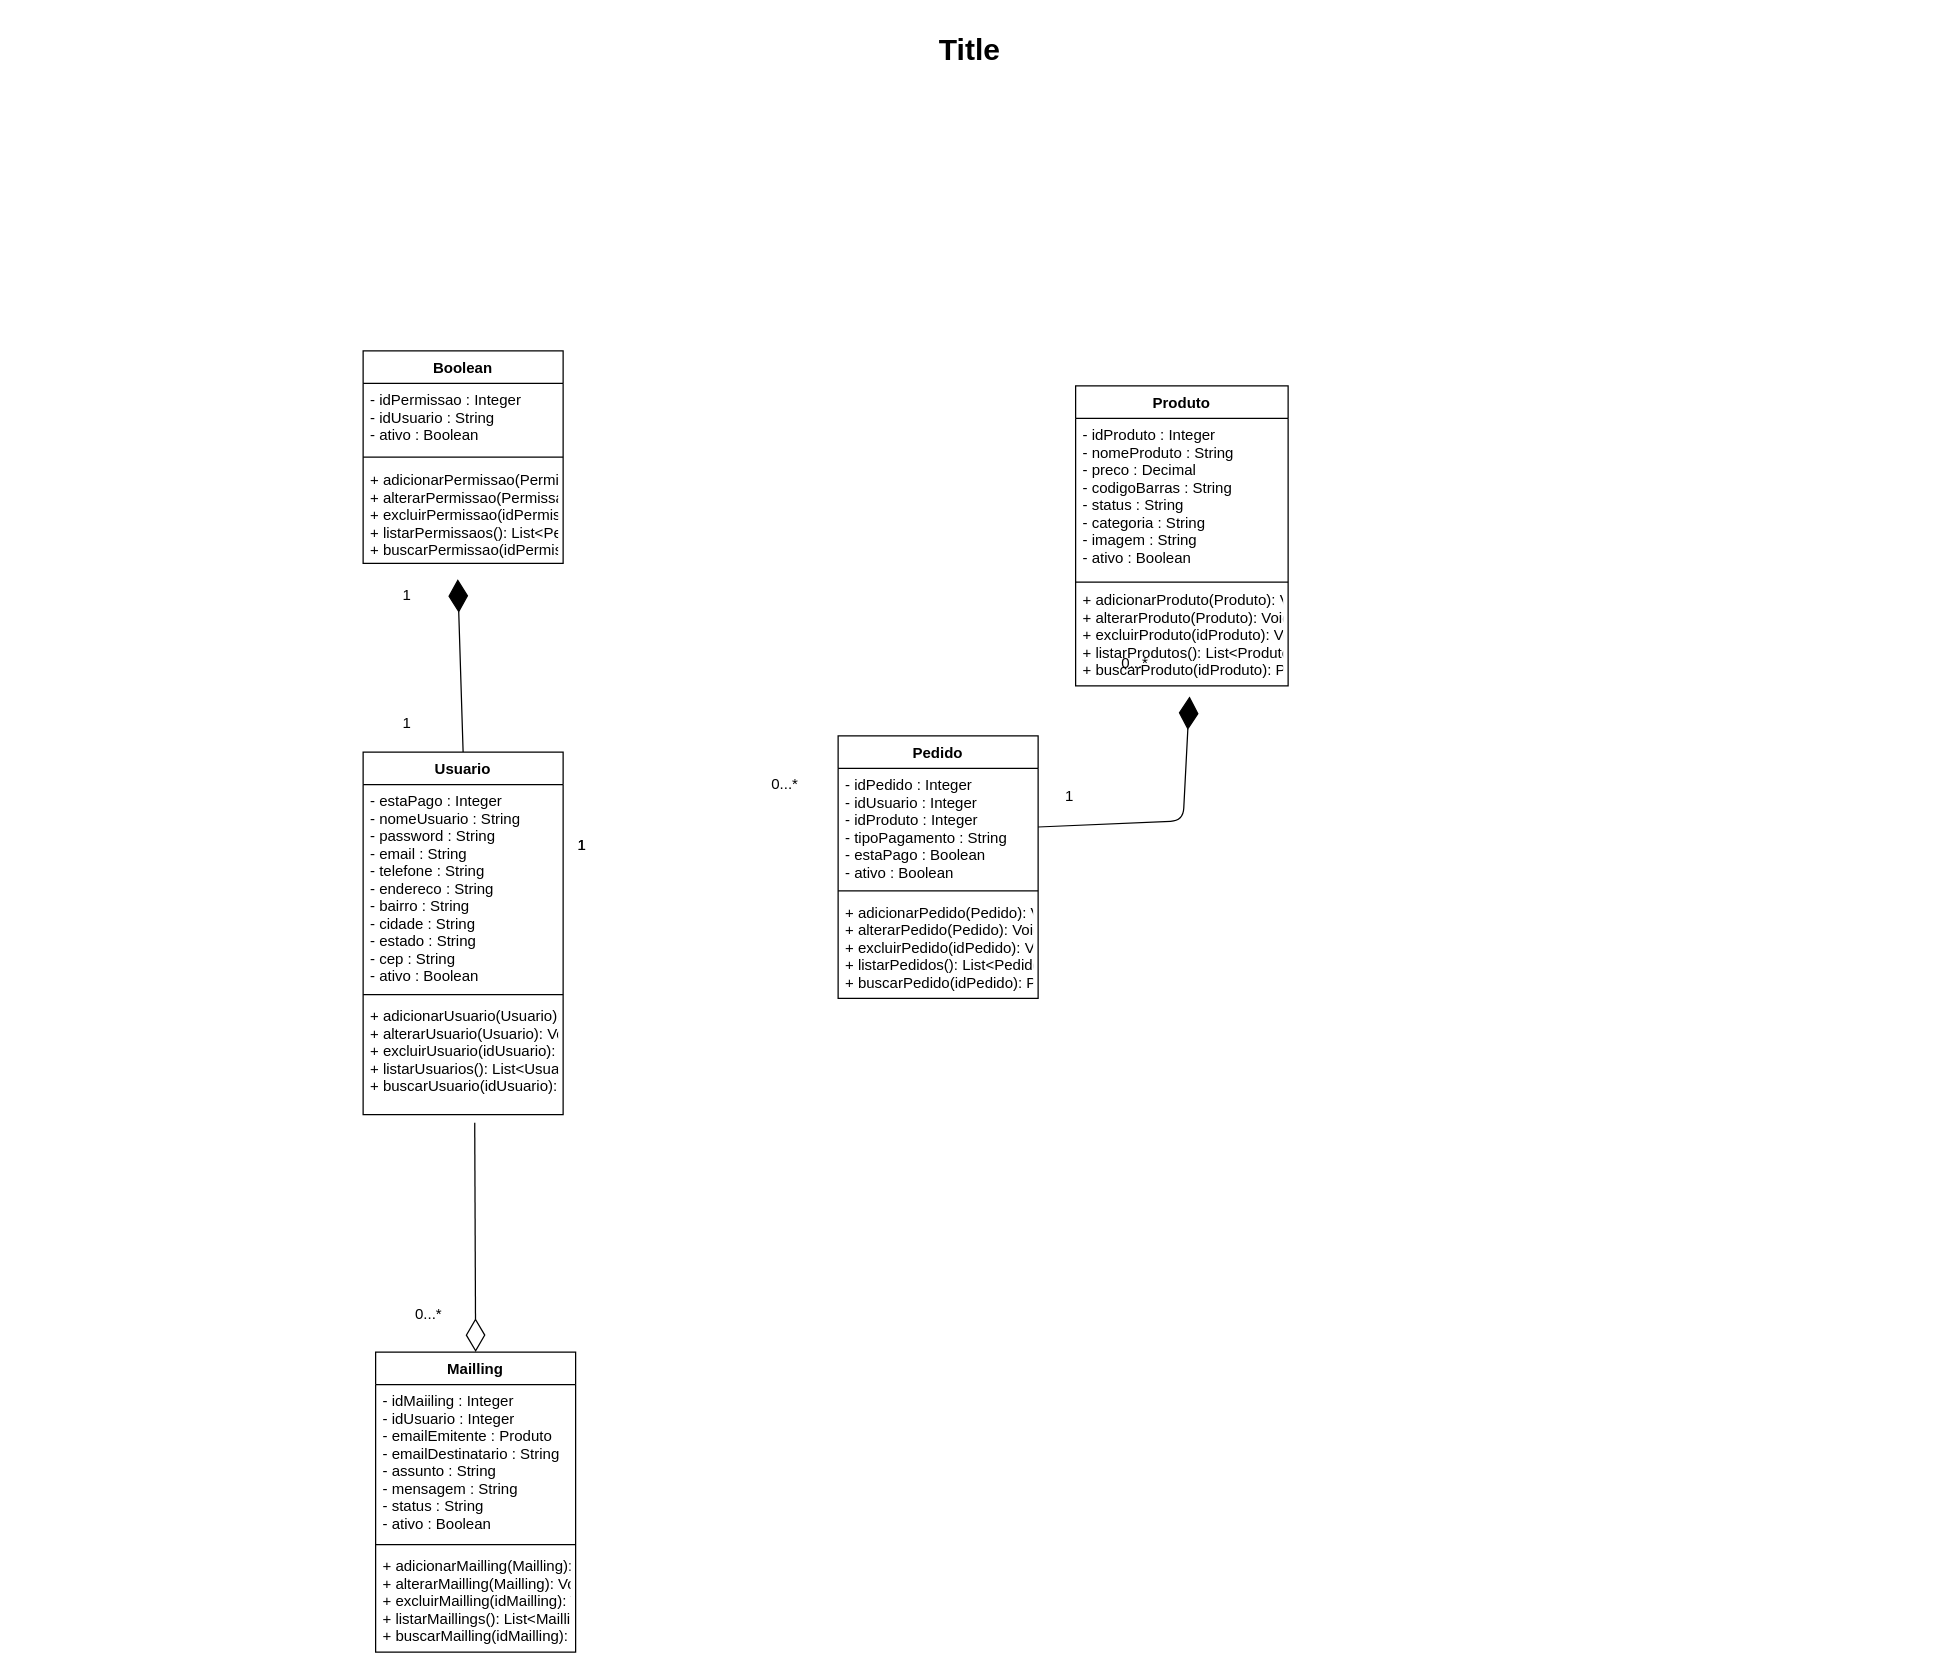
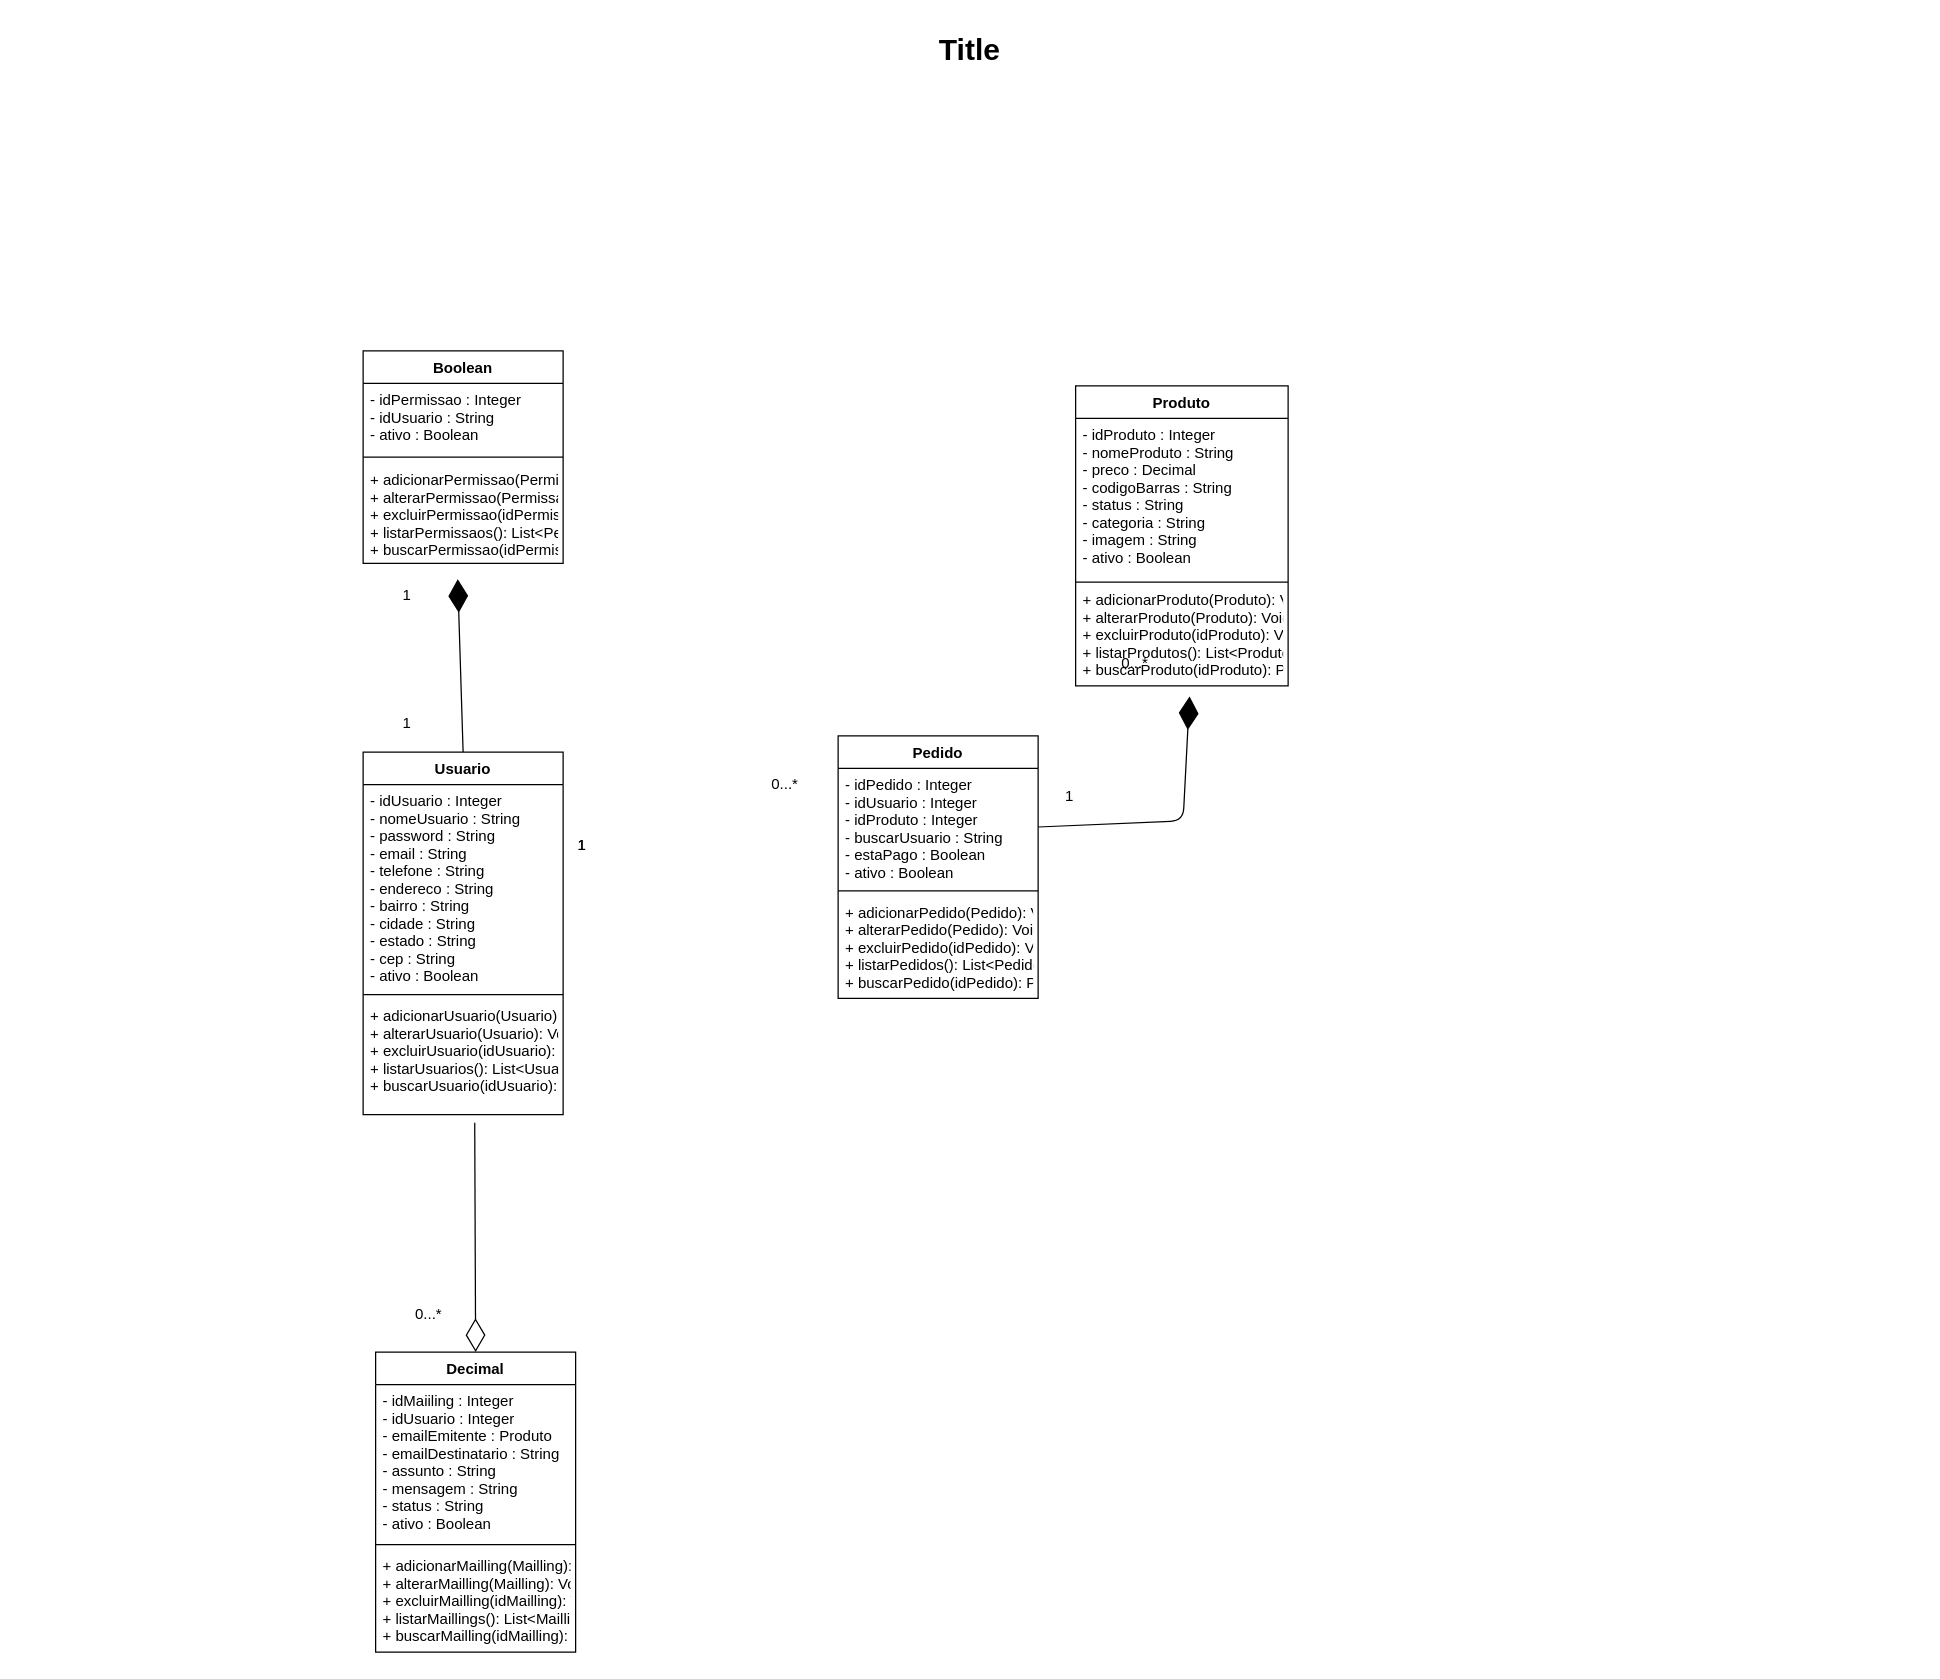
node "- idPedido : Integer - idUsuario : Integer - idProduto : Integer - tipoPagamento : String - estaPago : Boolean - ativo : Boolean": label "- idPedido : Integer - idUsuario : Integer - idProduto : Integer - tipoPagamento : String - estaPago : Boolean - ativo : Boolean" -> "- idPedido : Integer - idUsuario : Integer - idProduto : Integer - buscarUsuario : String - estaPago : Boolean - ativo : Boolean"
node "- estaPago : Integer - nomeUsuario : String - password : String - email : String - telefone : String - endereco : String - bairro : String - cidade : String - estado : String - cep : String - ativo : Boolean": label "- estaPago : Integer - nomeUsuario : String - password : String - email : String - telefone : String - endereco : String - bairro : String - cidade : String - estado : String - cep : String - ativo : Boolean" -> "- idUsuario : Integer - nomeUsuario : String - password : String - email : String - telefone : String - endereco : String - bairro : String - cidade : String - estado : String - cep : String - ativo : Boolean"
node "Mailling": label "Mailling" -> "Decimal"
